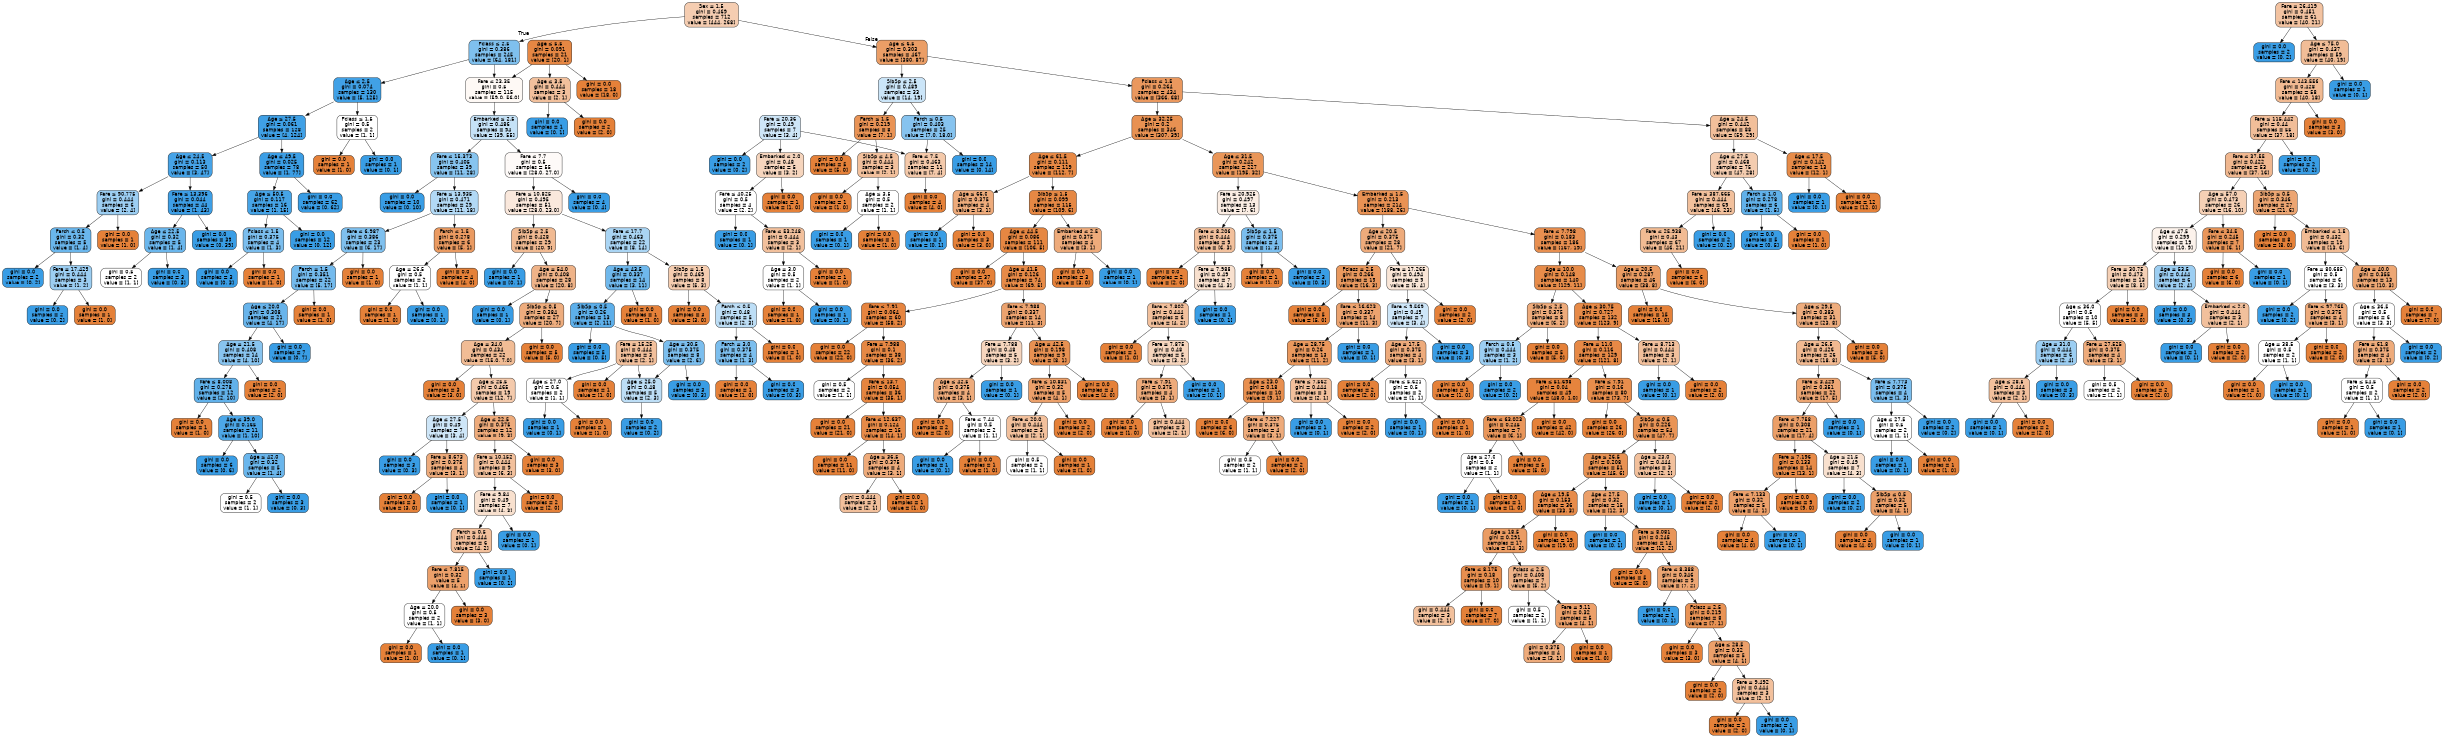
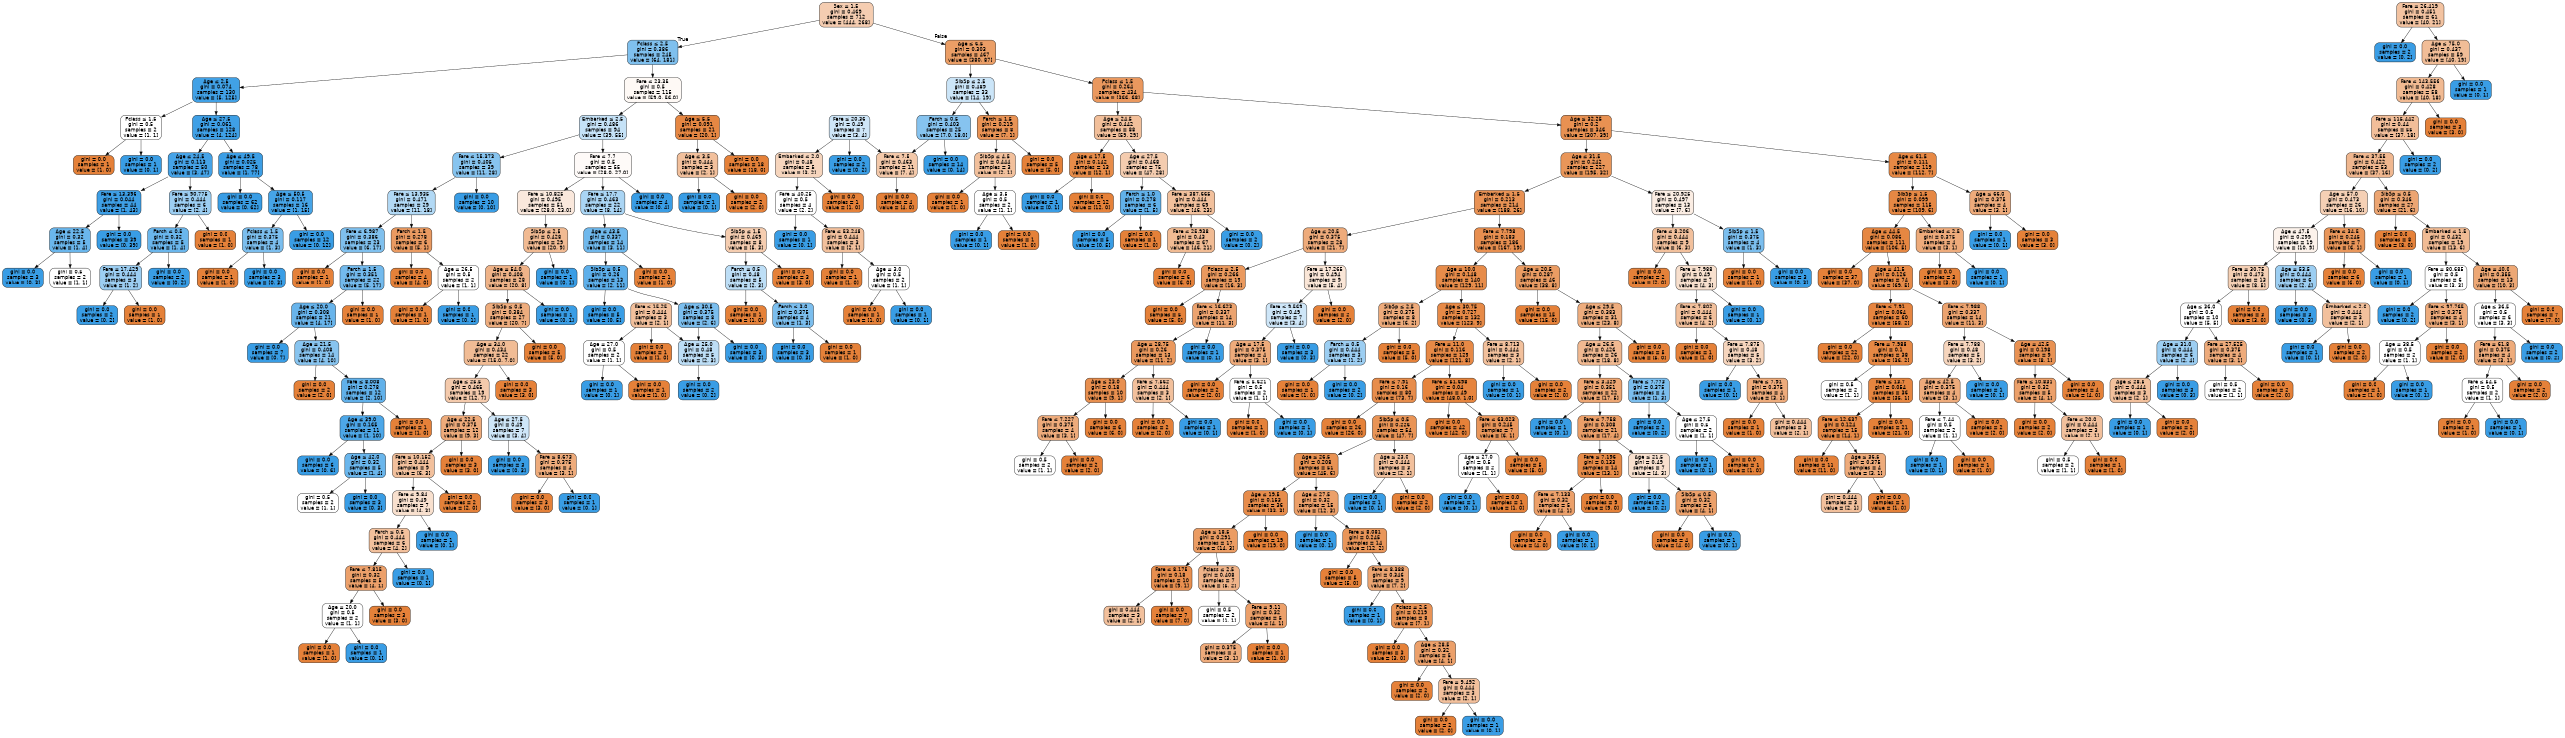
edge "Age ≤ 5.5" -> "Fare ≤ 23.35": reversed
edge "Fare ≤ 10.825" -> "Fare ≤ 17.7": now "Fare ≤ 7.7" -> "Fare ≤ 17.7"
node "Fare ≤ 7.815": text "value = 5" -> "samples = 5"
